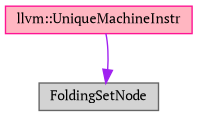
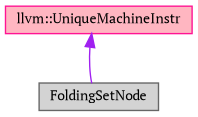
edge "llvm::UniqueMachineInstr" -> "FoldingSetNode": reversed
